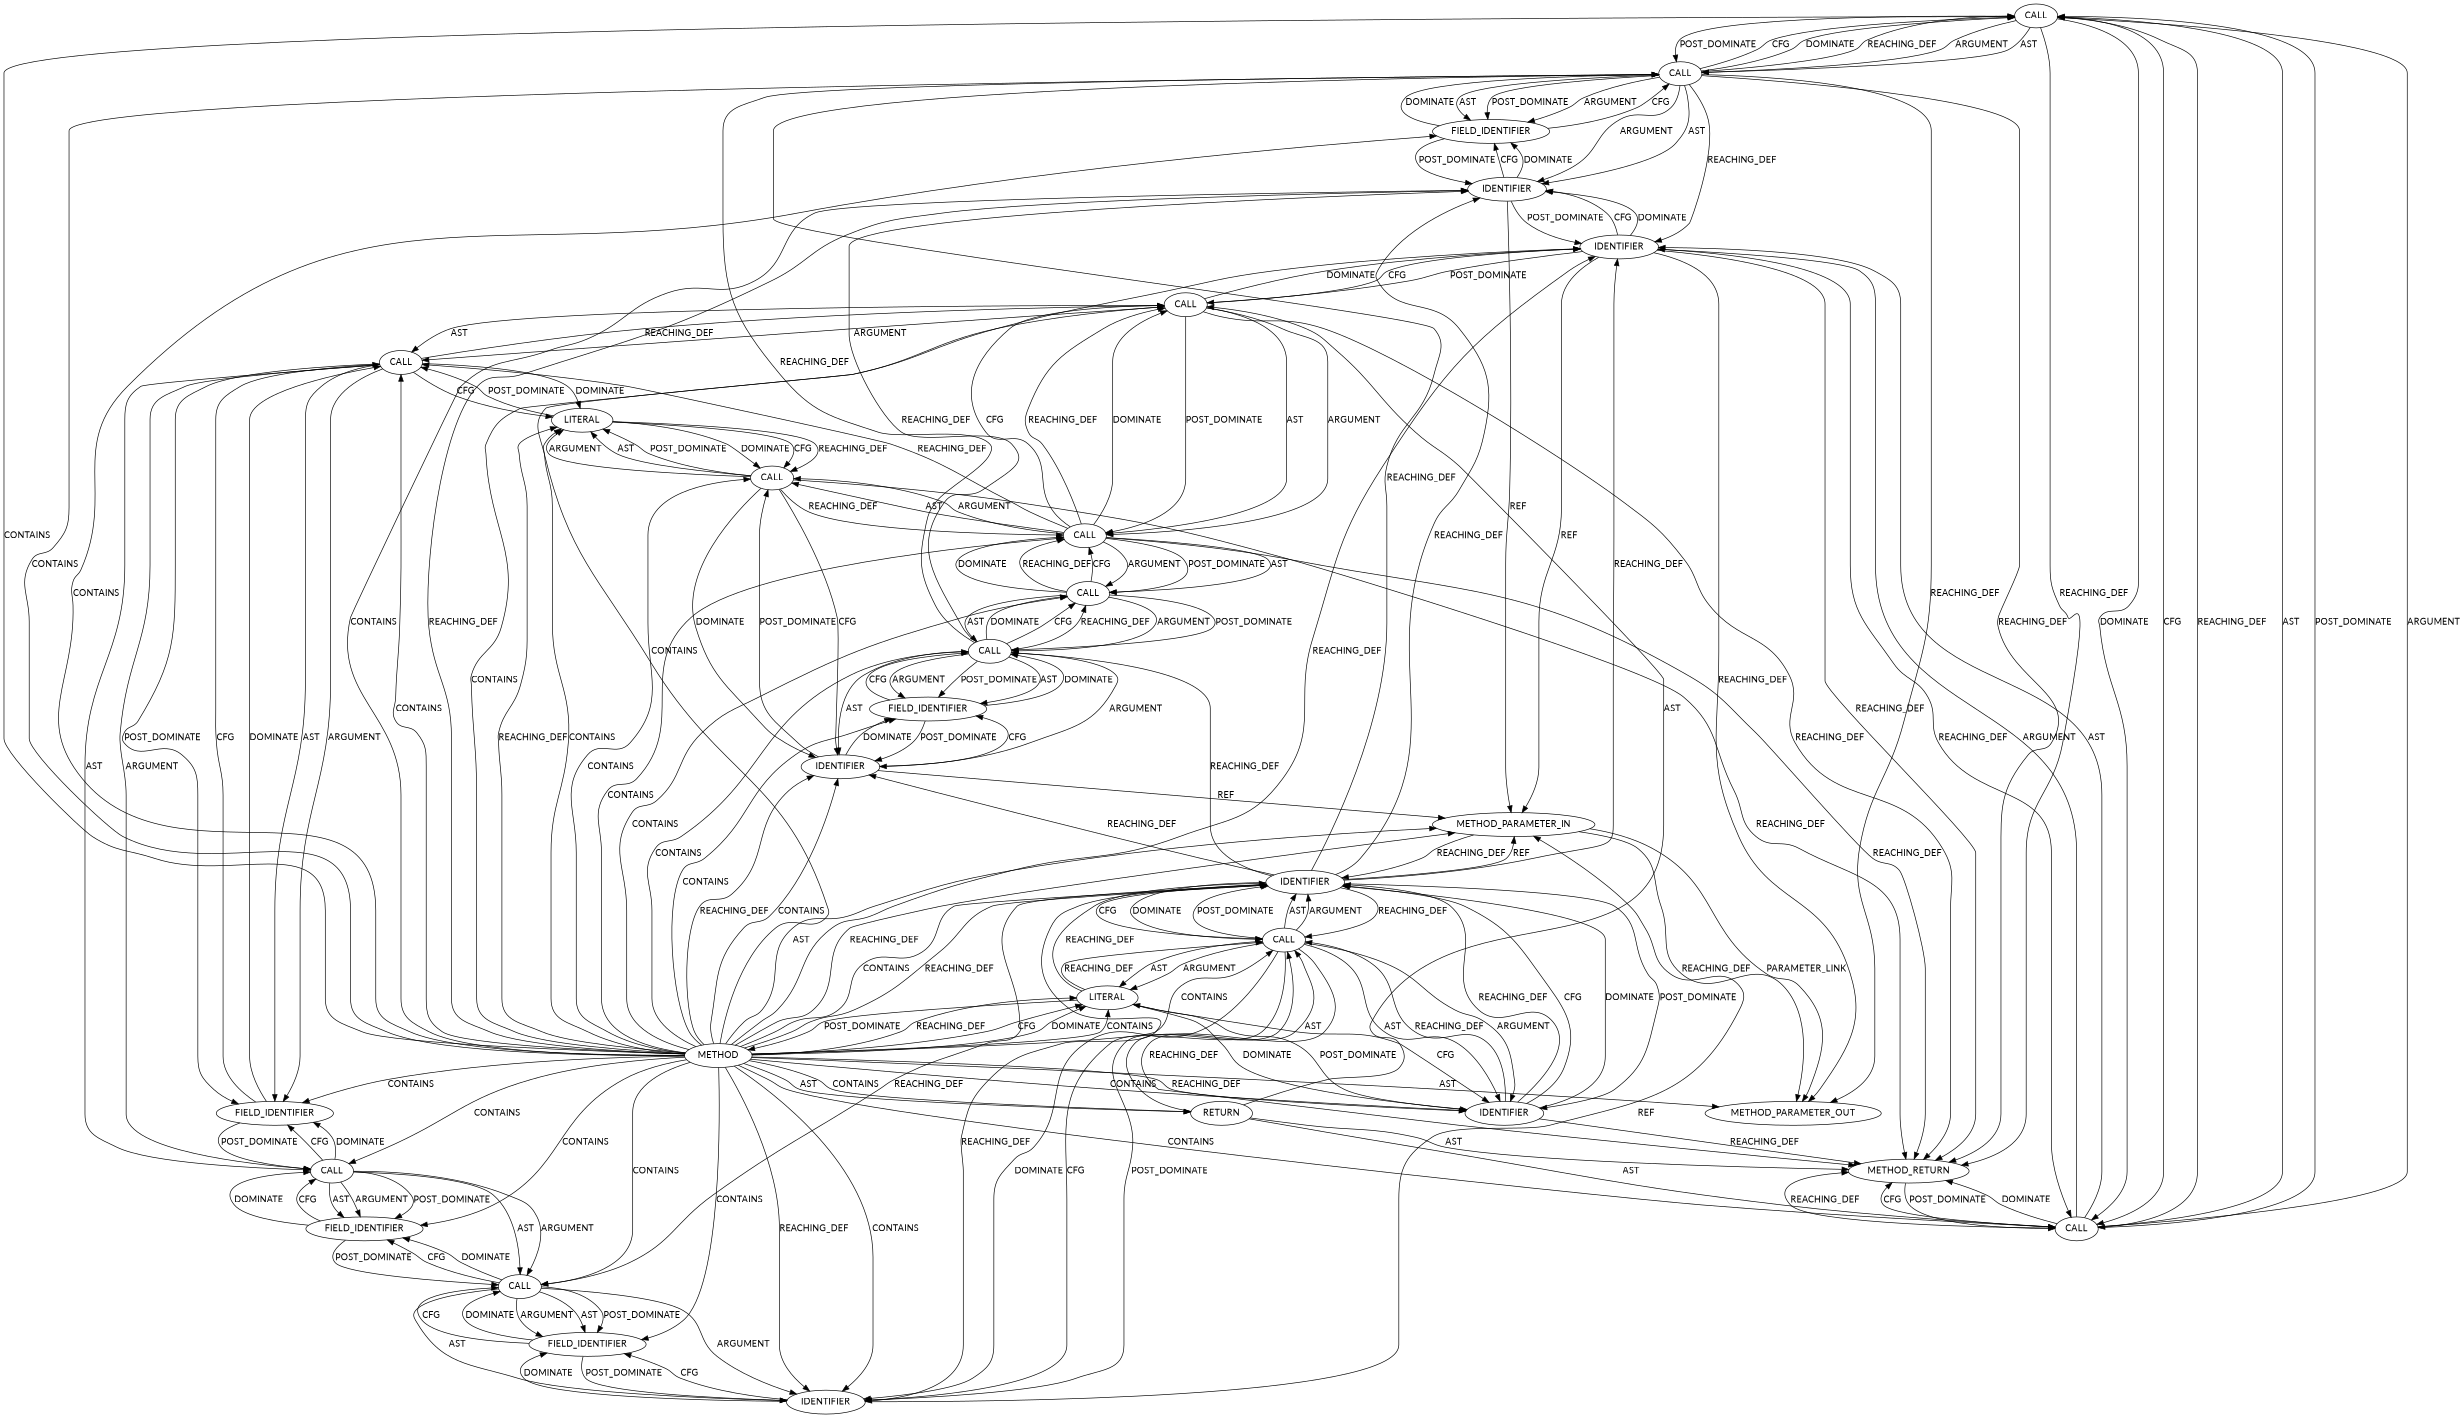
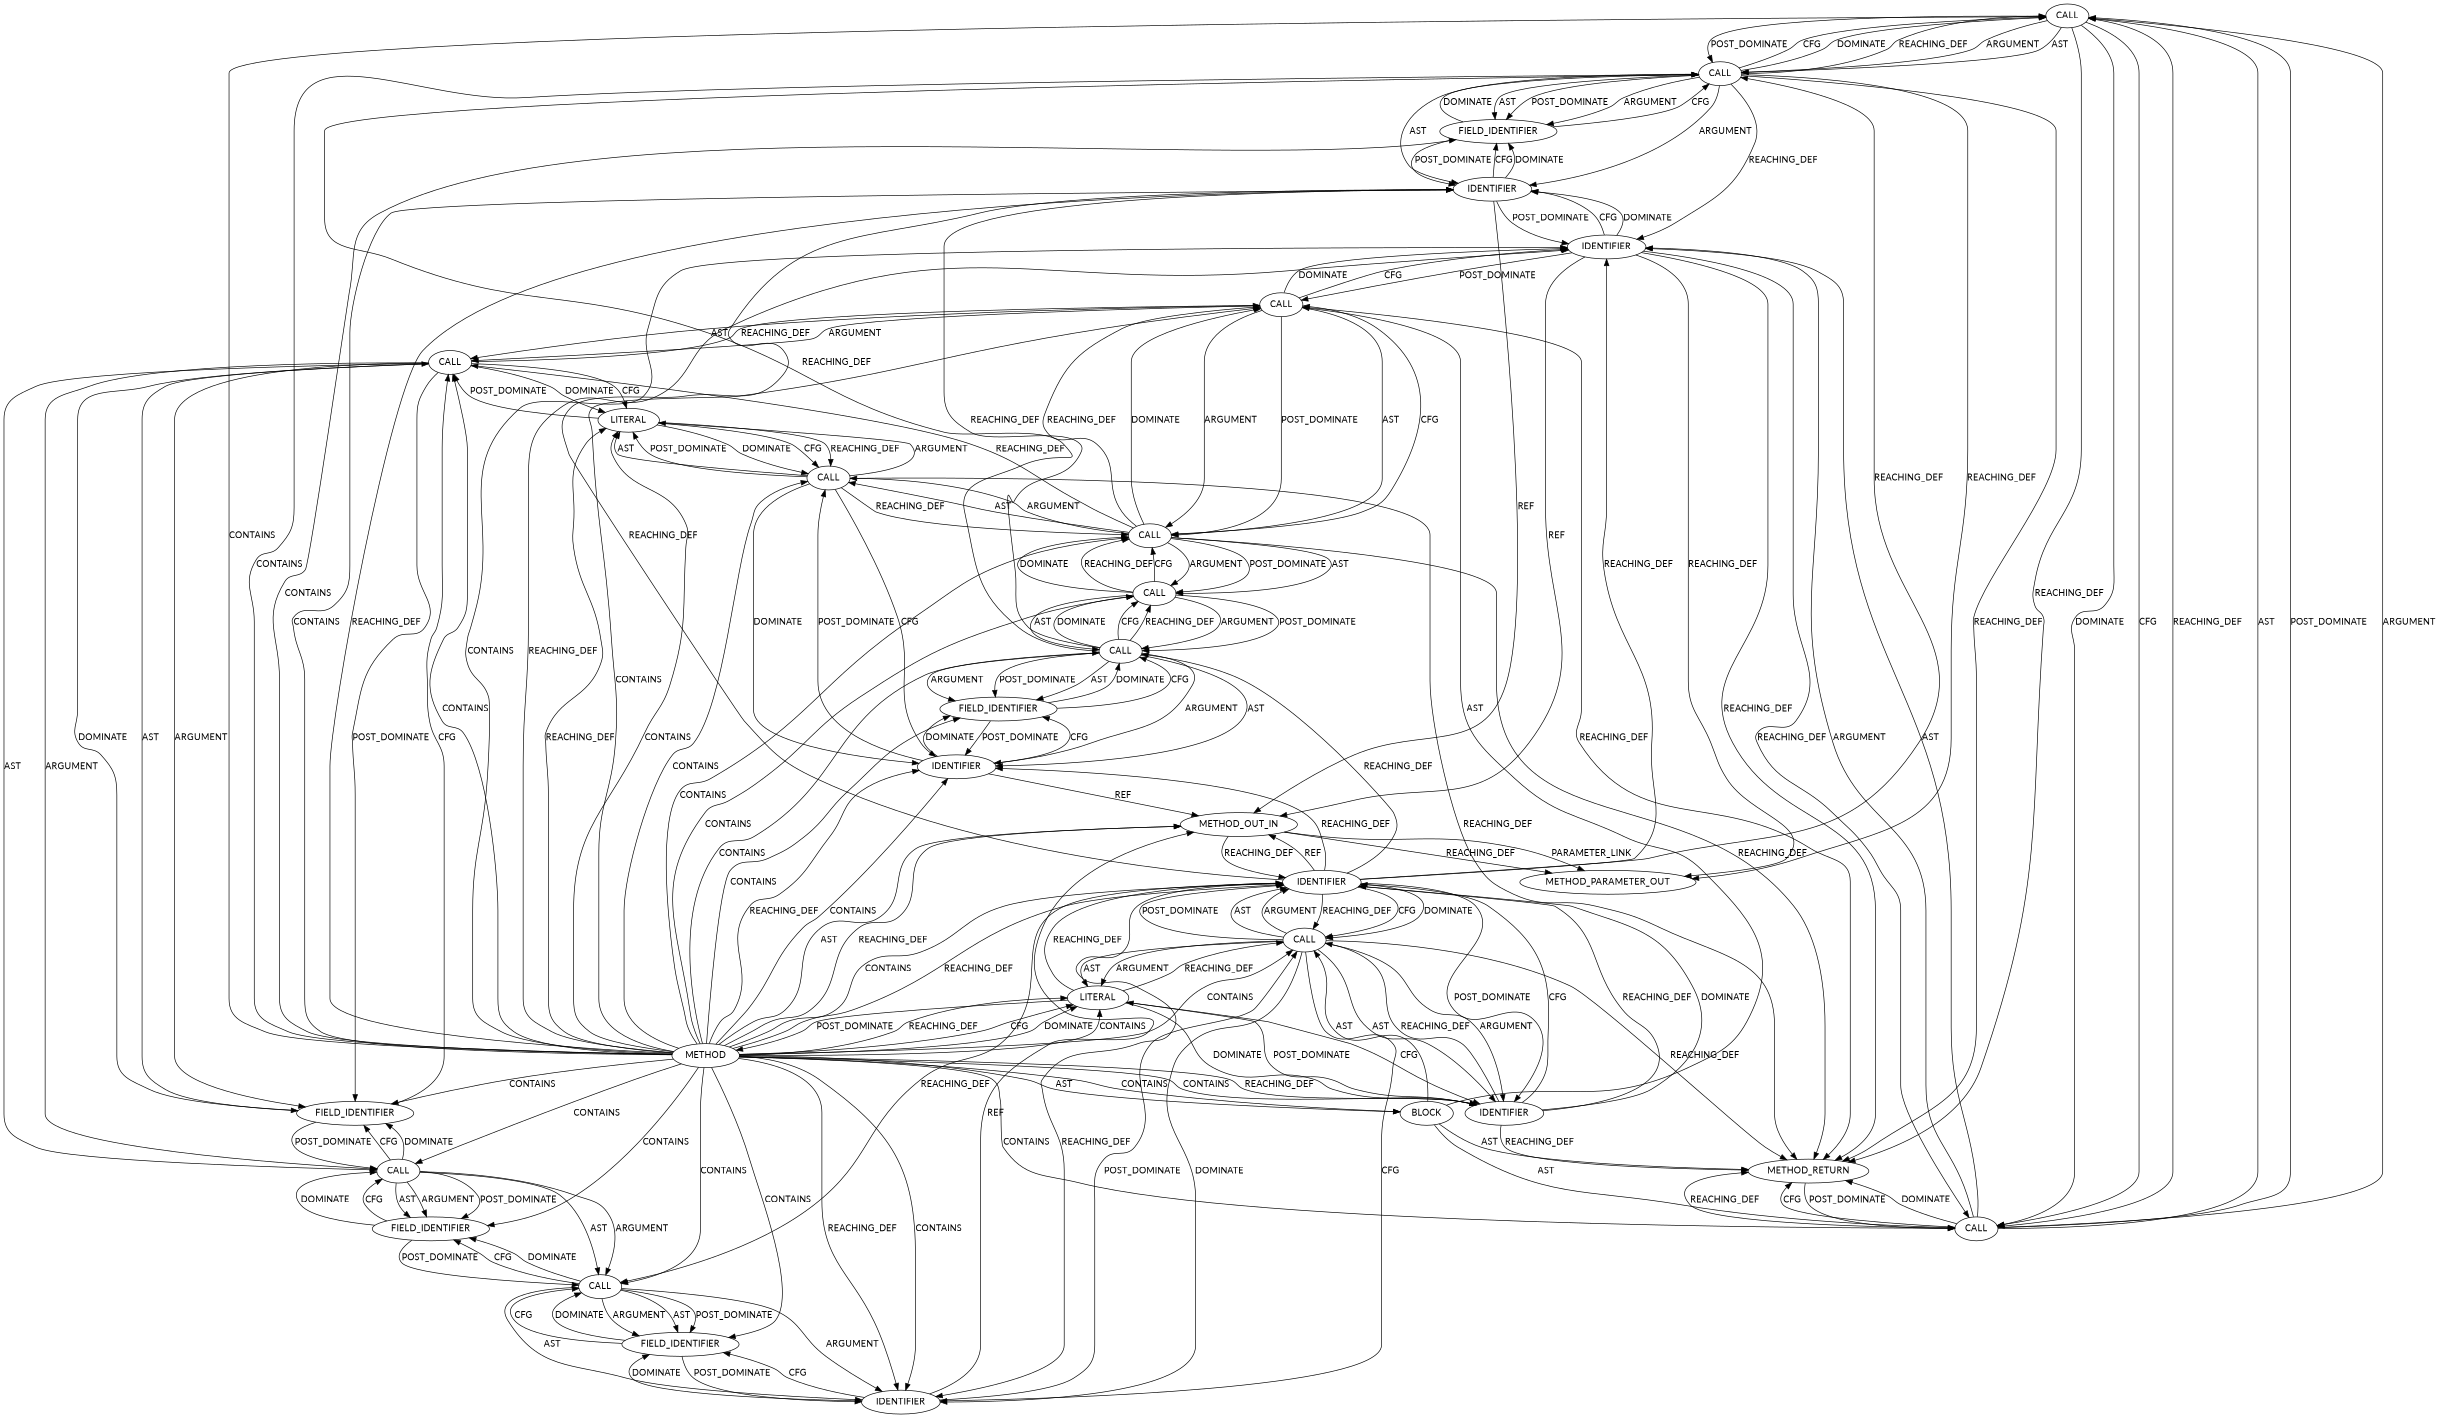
node "METHOD_PARAMETER_IN": label "METHOD_PARAMETER_IN" -> "METHOD_OUT_IN"
edge "METHOD" -> "METHOD_PARAMETER_OUT": removed, label "AST"
node "RETURN": label "RETURN" -> "BLOCK"
